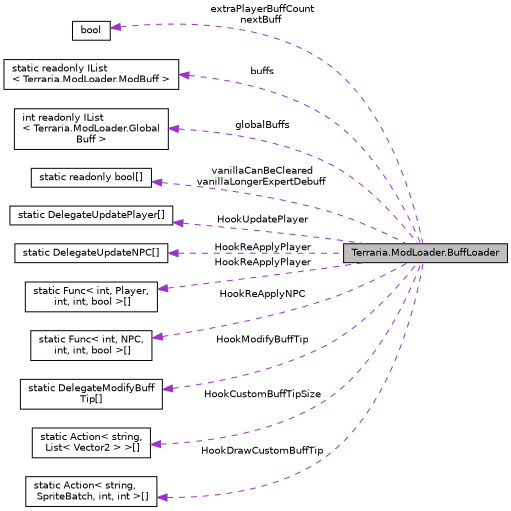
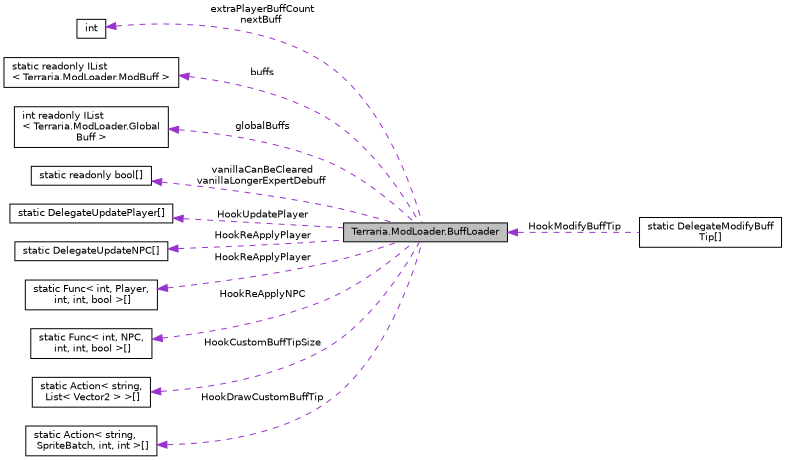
node "bool": label "bool" -> "int"
edge "Terraria.ModLoader.BuffLoader" -> "static DelegateModifyBuff Tip[]": reversed
